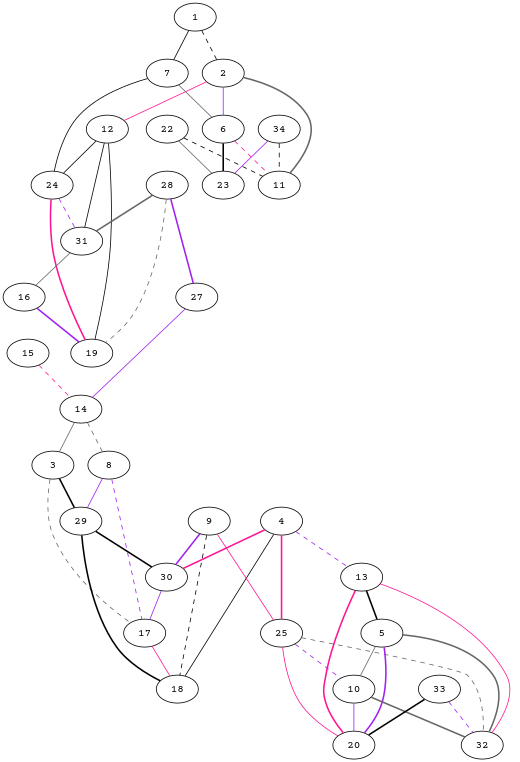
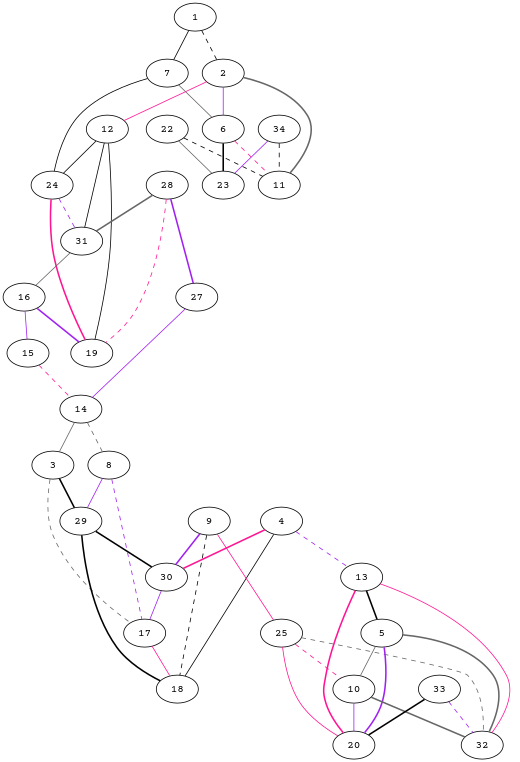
edge "28" -- "19": color gray40 -> deeppink
edge "16" -- "15": added
edge "4" -- "25": removed
edge "25" -- "10": color purple -> deeppink
